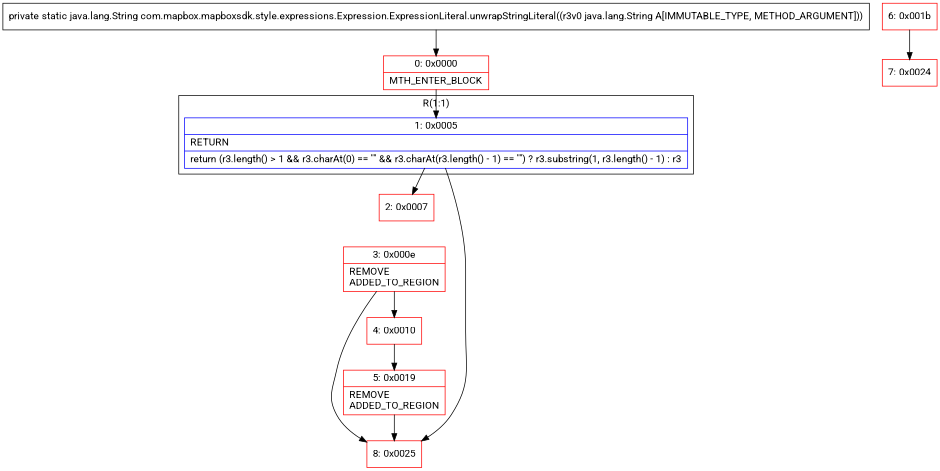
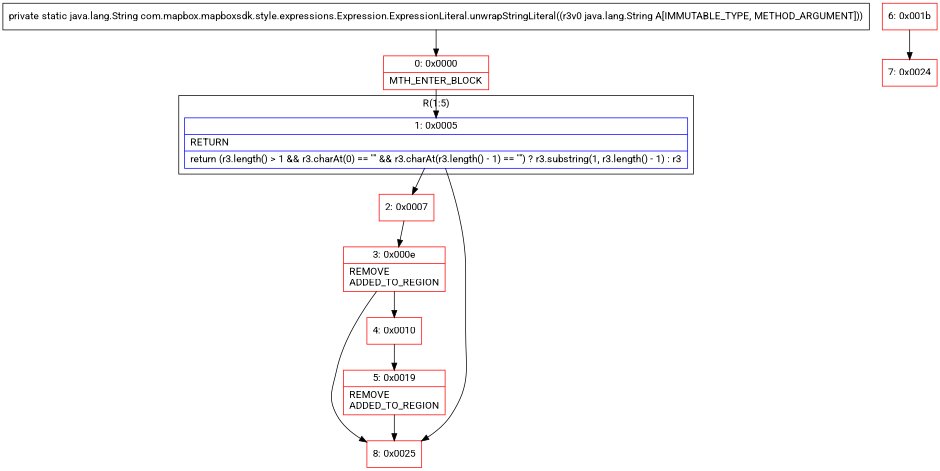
cluster "R(1:1)": label "R(1:1)" -> "R(1:5)"
edge "2: 0x0007" -> "3: 0x000e": added
